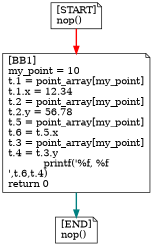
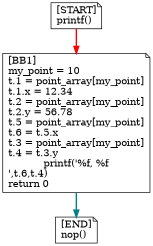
node "[START] nop()": label "[START] nop()" -> "[START] printf()"
